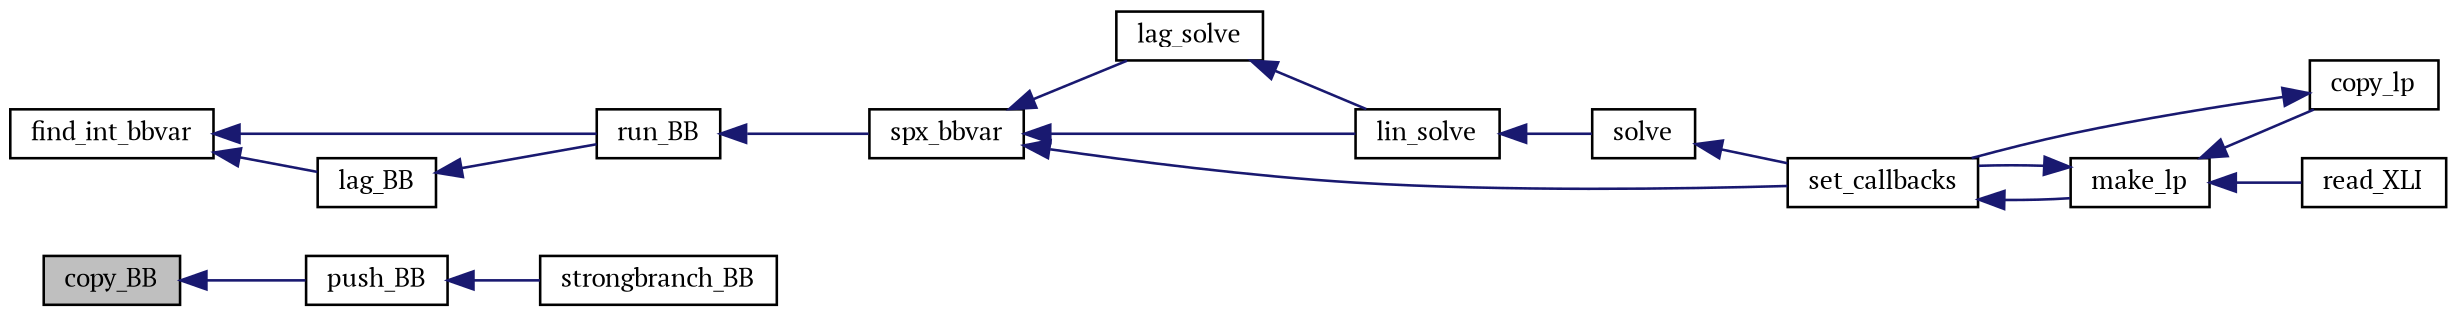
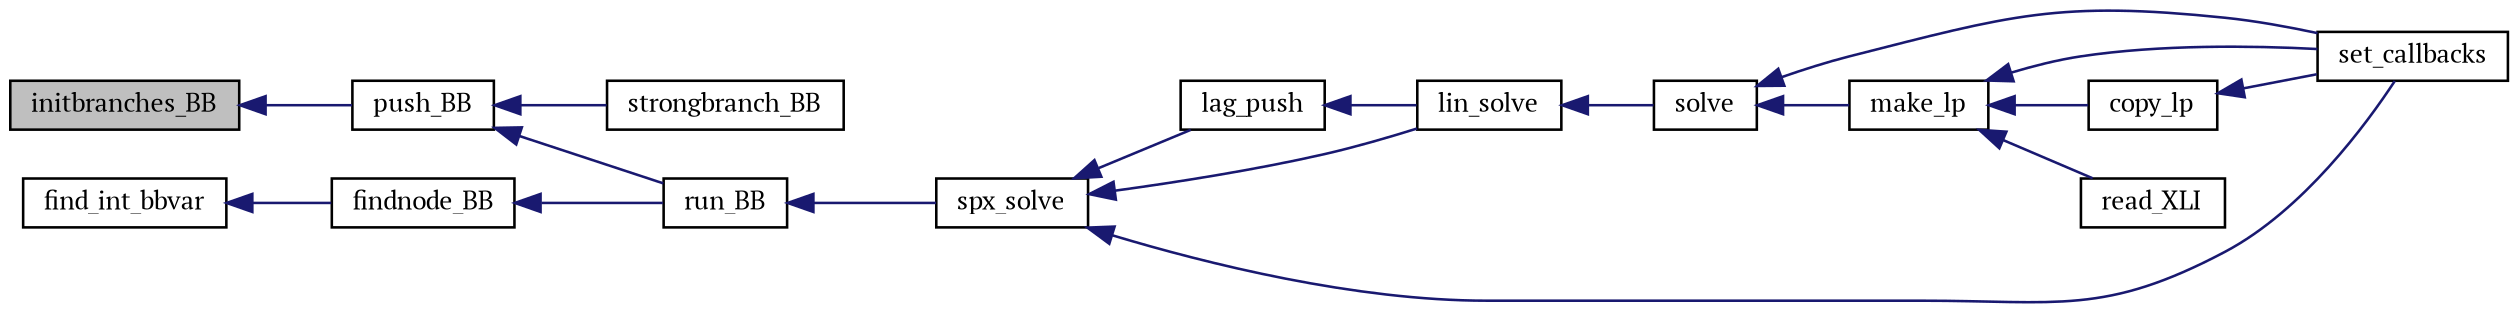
node "lag_solve": label "lag_solve" -> "lag_push"
edge "run_BB" -> "find_int_bbvar": now "run_BB" -> "push_BB"
node "spx_bbvar": label "spx_bbvar" -> "spx_solve"
node "lag_BB": label "lag_BB" -> "findnode_BB"
edge "make_lp" -> "set_callbacks": now "make_lp" -> "solve"
node "copy_BB": label "copy_BB" -> "initbranches_BB"
